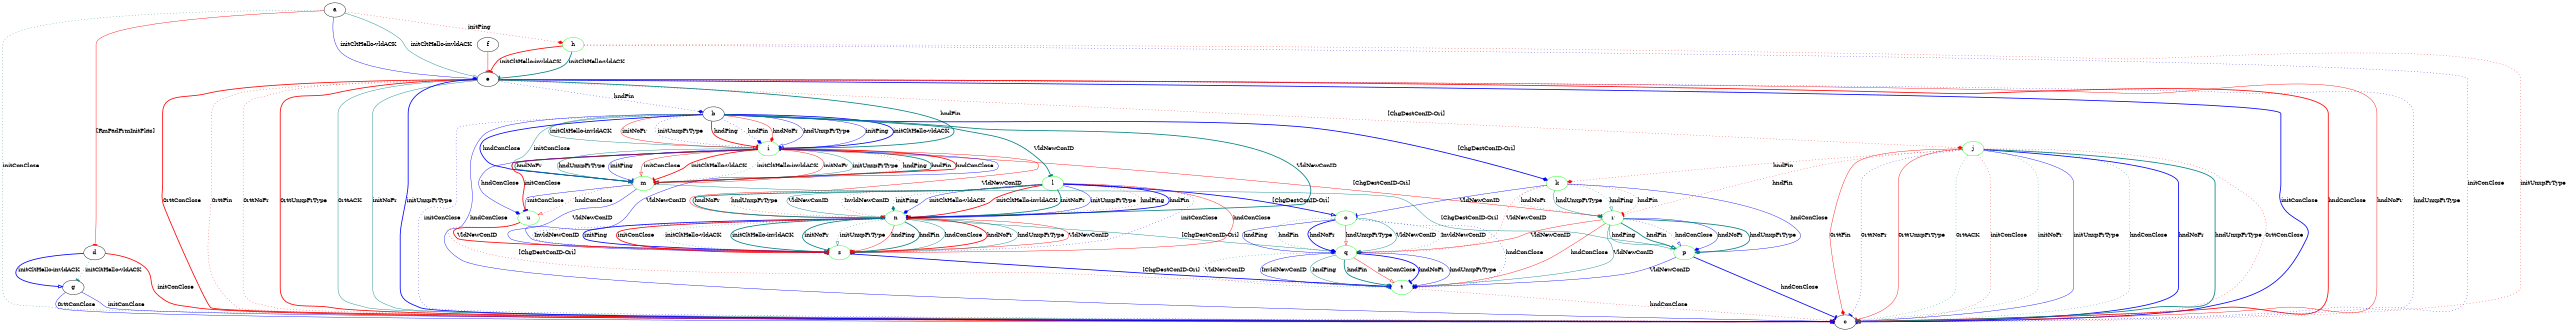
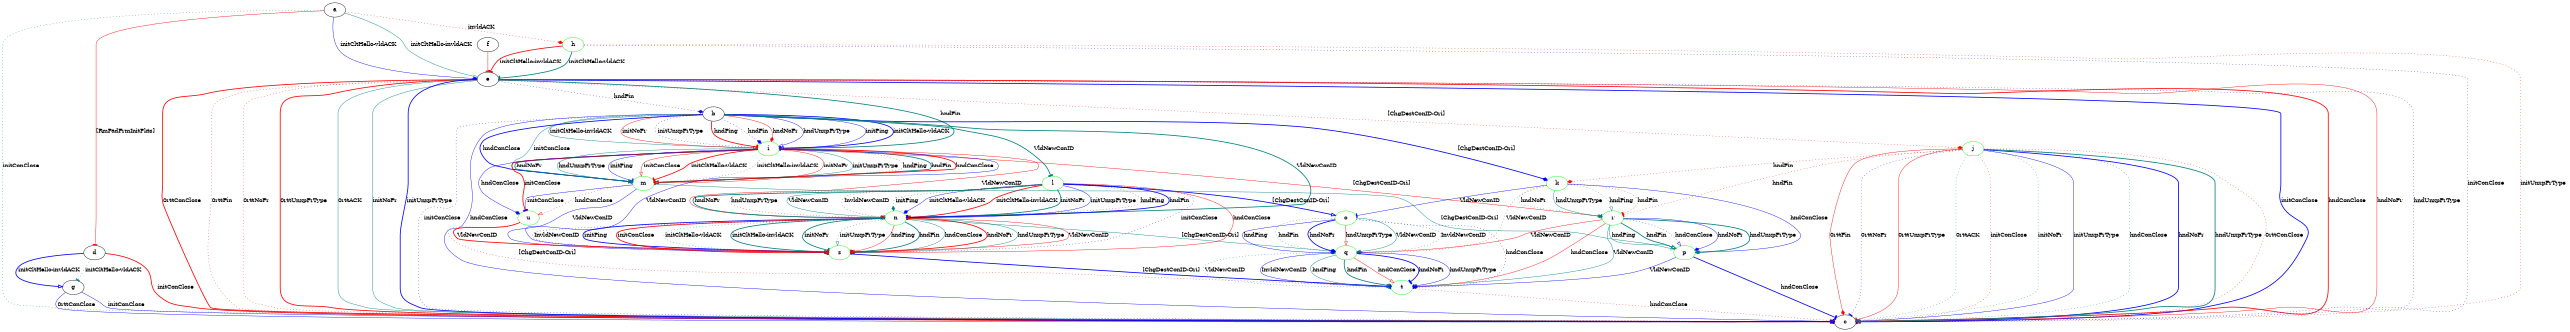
edge "a" -> "h": label "initPing " -> "invldACK "
